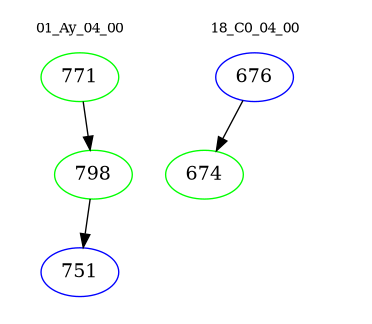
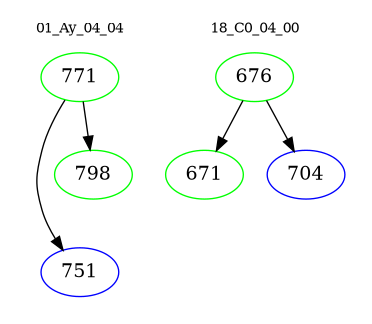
cluster "01_Ay_04_00": label "01_Ay_04_00" -> "01_Ay_04_04"
node "676": color blue -> green
node "674": label "674" -> "671"
node "704": added
edge "798" -> "751": now "771" -> "751"
